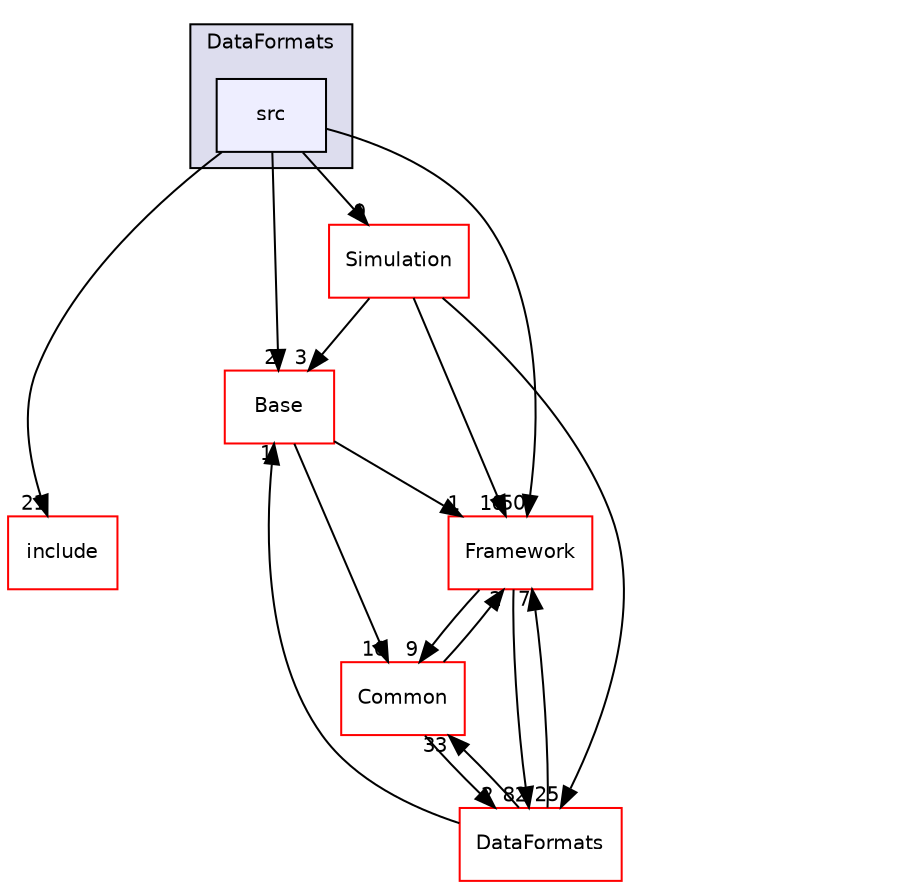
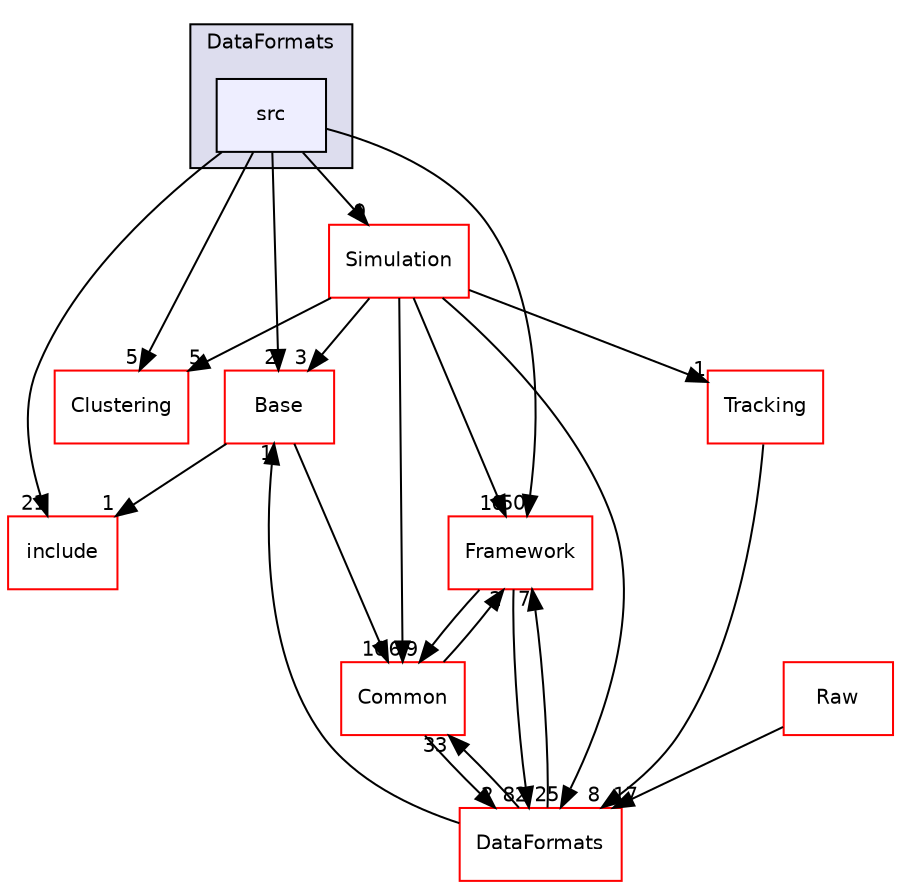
node "Clustering": added
node "Tracking": added
edge "Simulation" -> "Common": added
edge "Base" -> "Framework": now "Base" -> "include"
node "Raw": added
